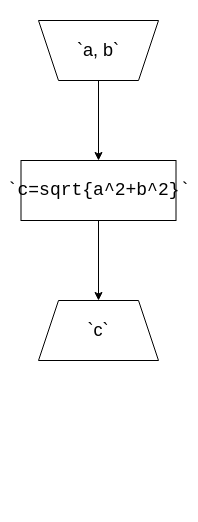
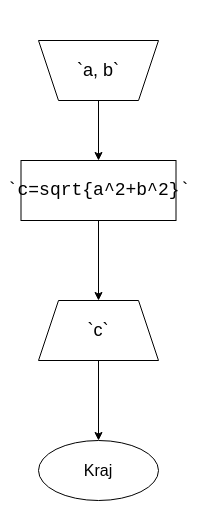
node "`a, b`": moved (99, 51) -> (99, 71)
edge "`c`" -> "Kraj": added
node "Kraj": added
